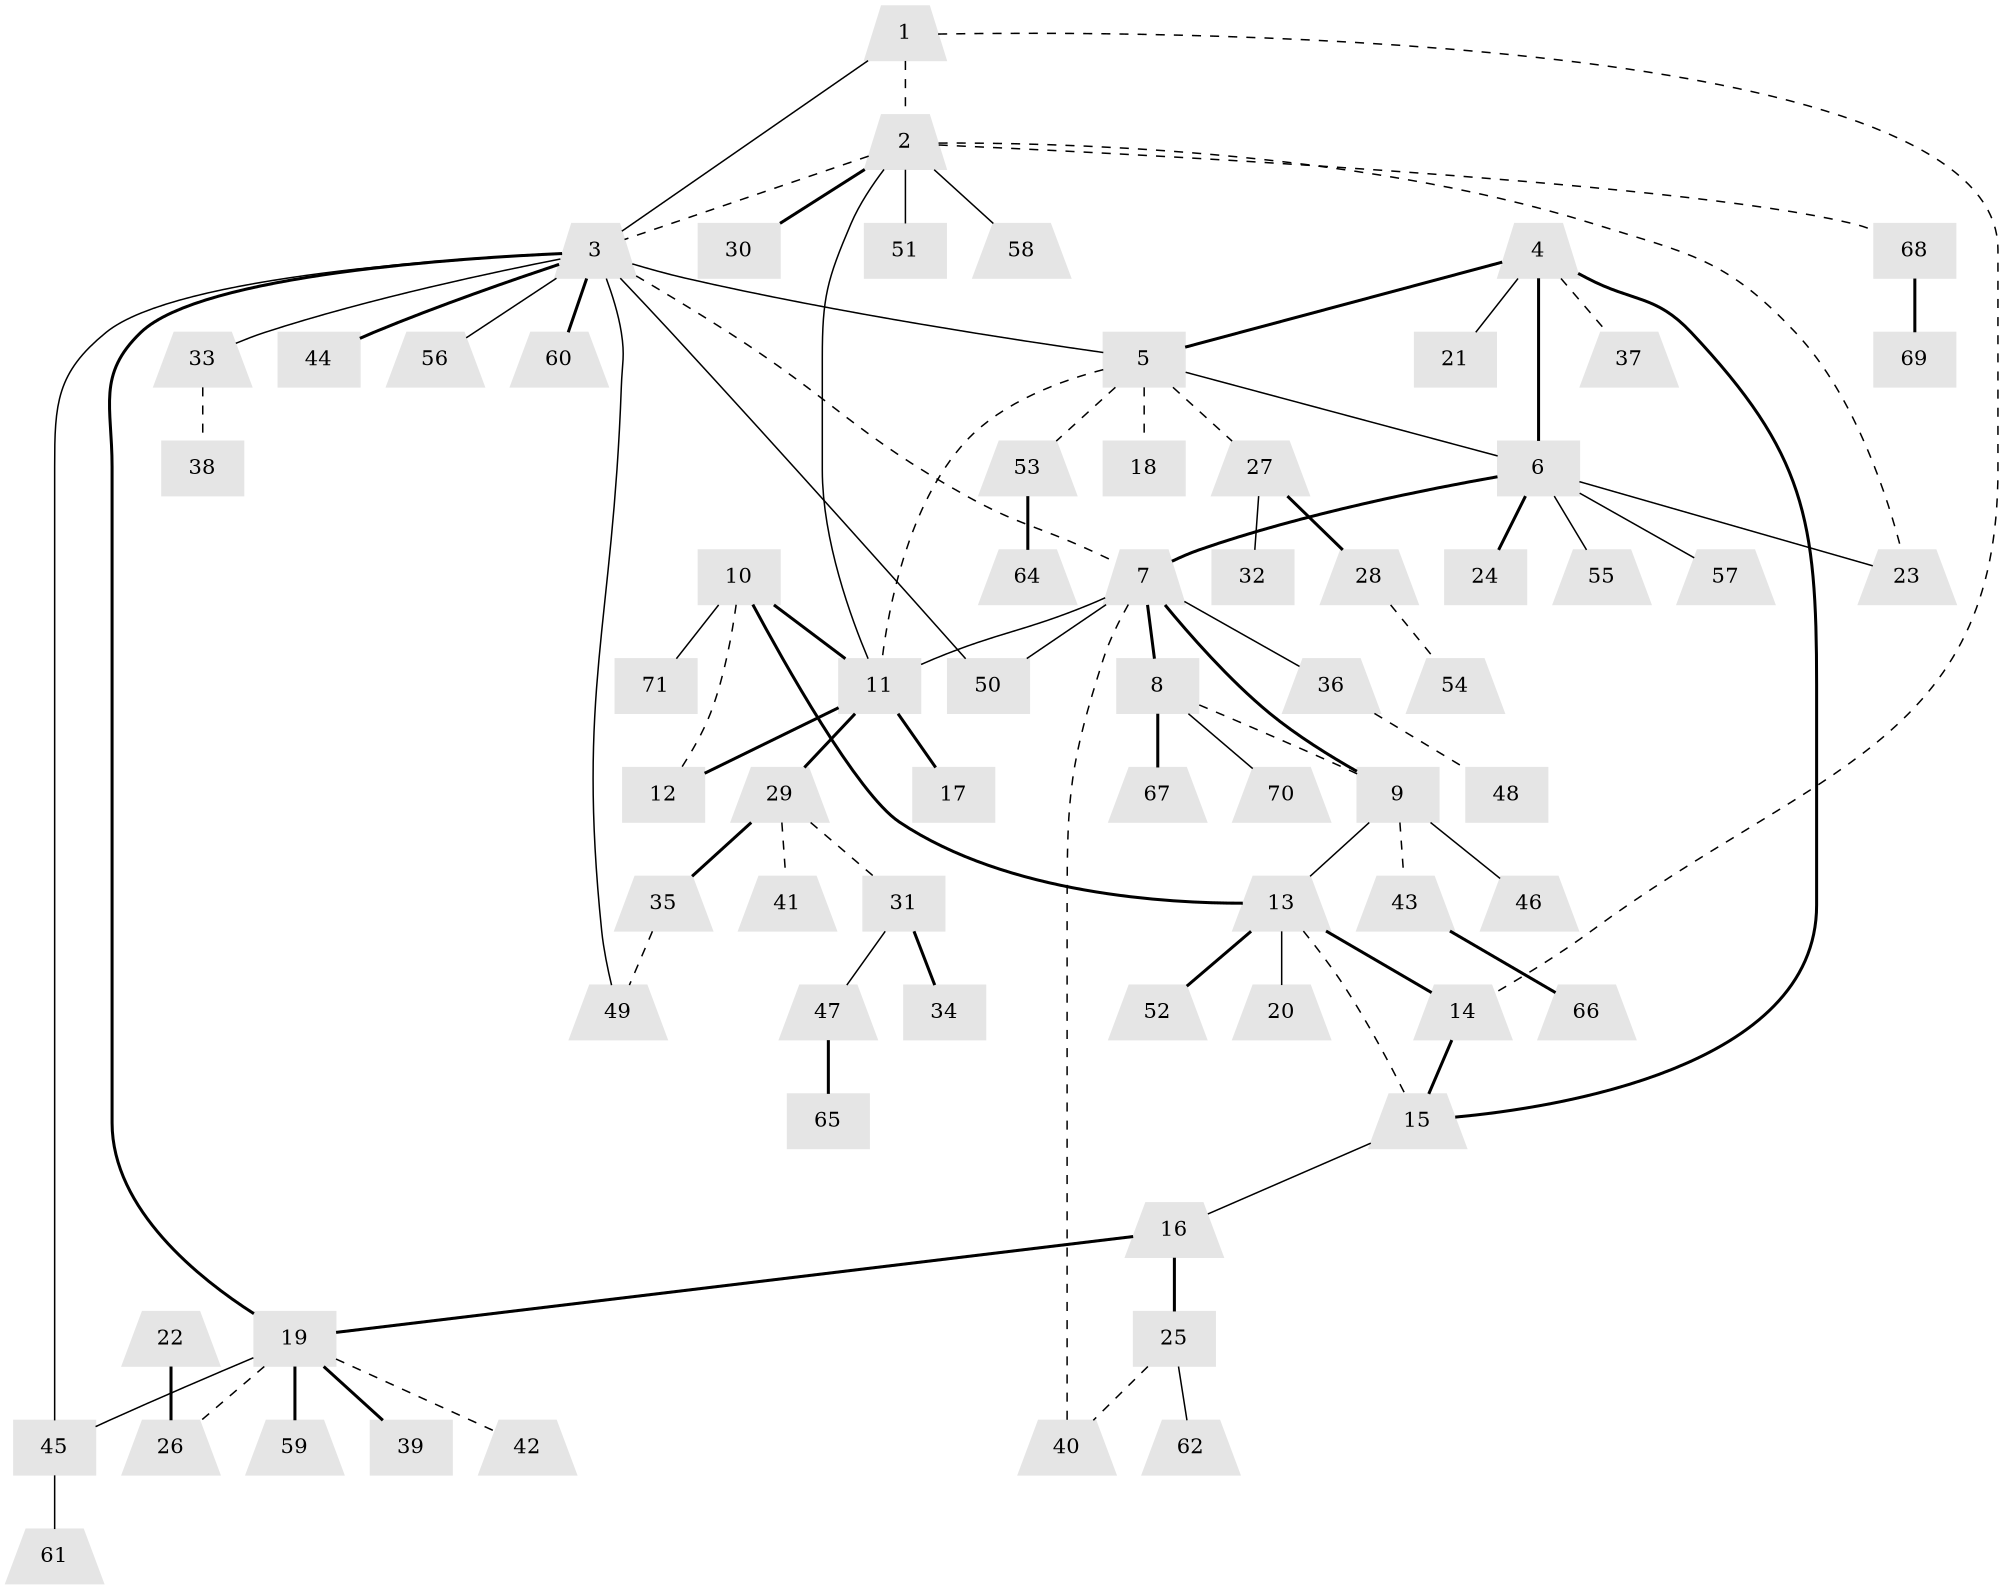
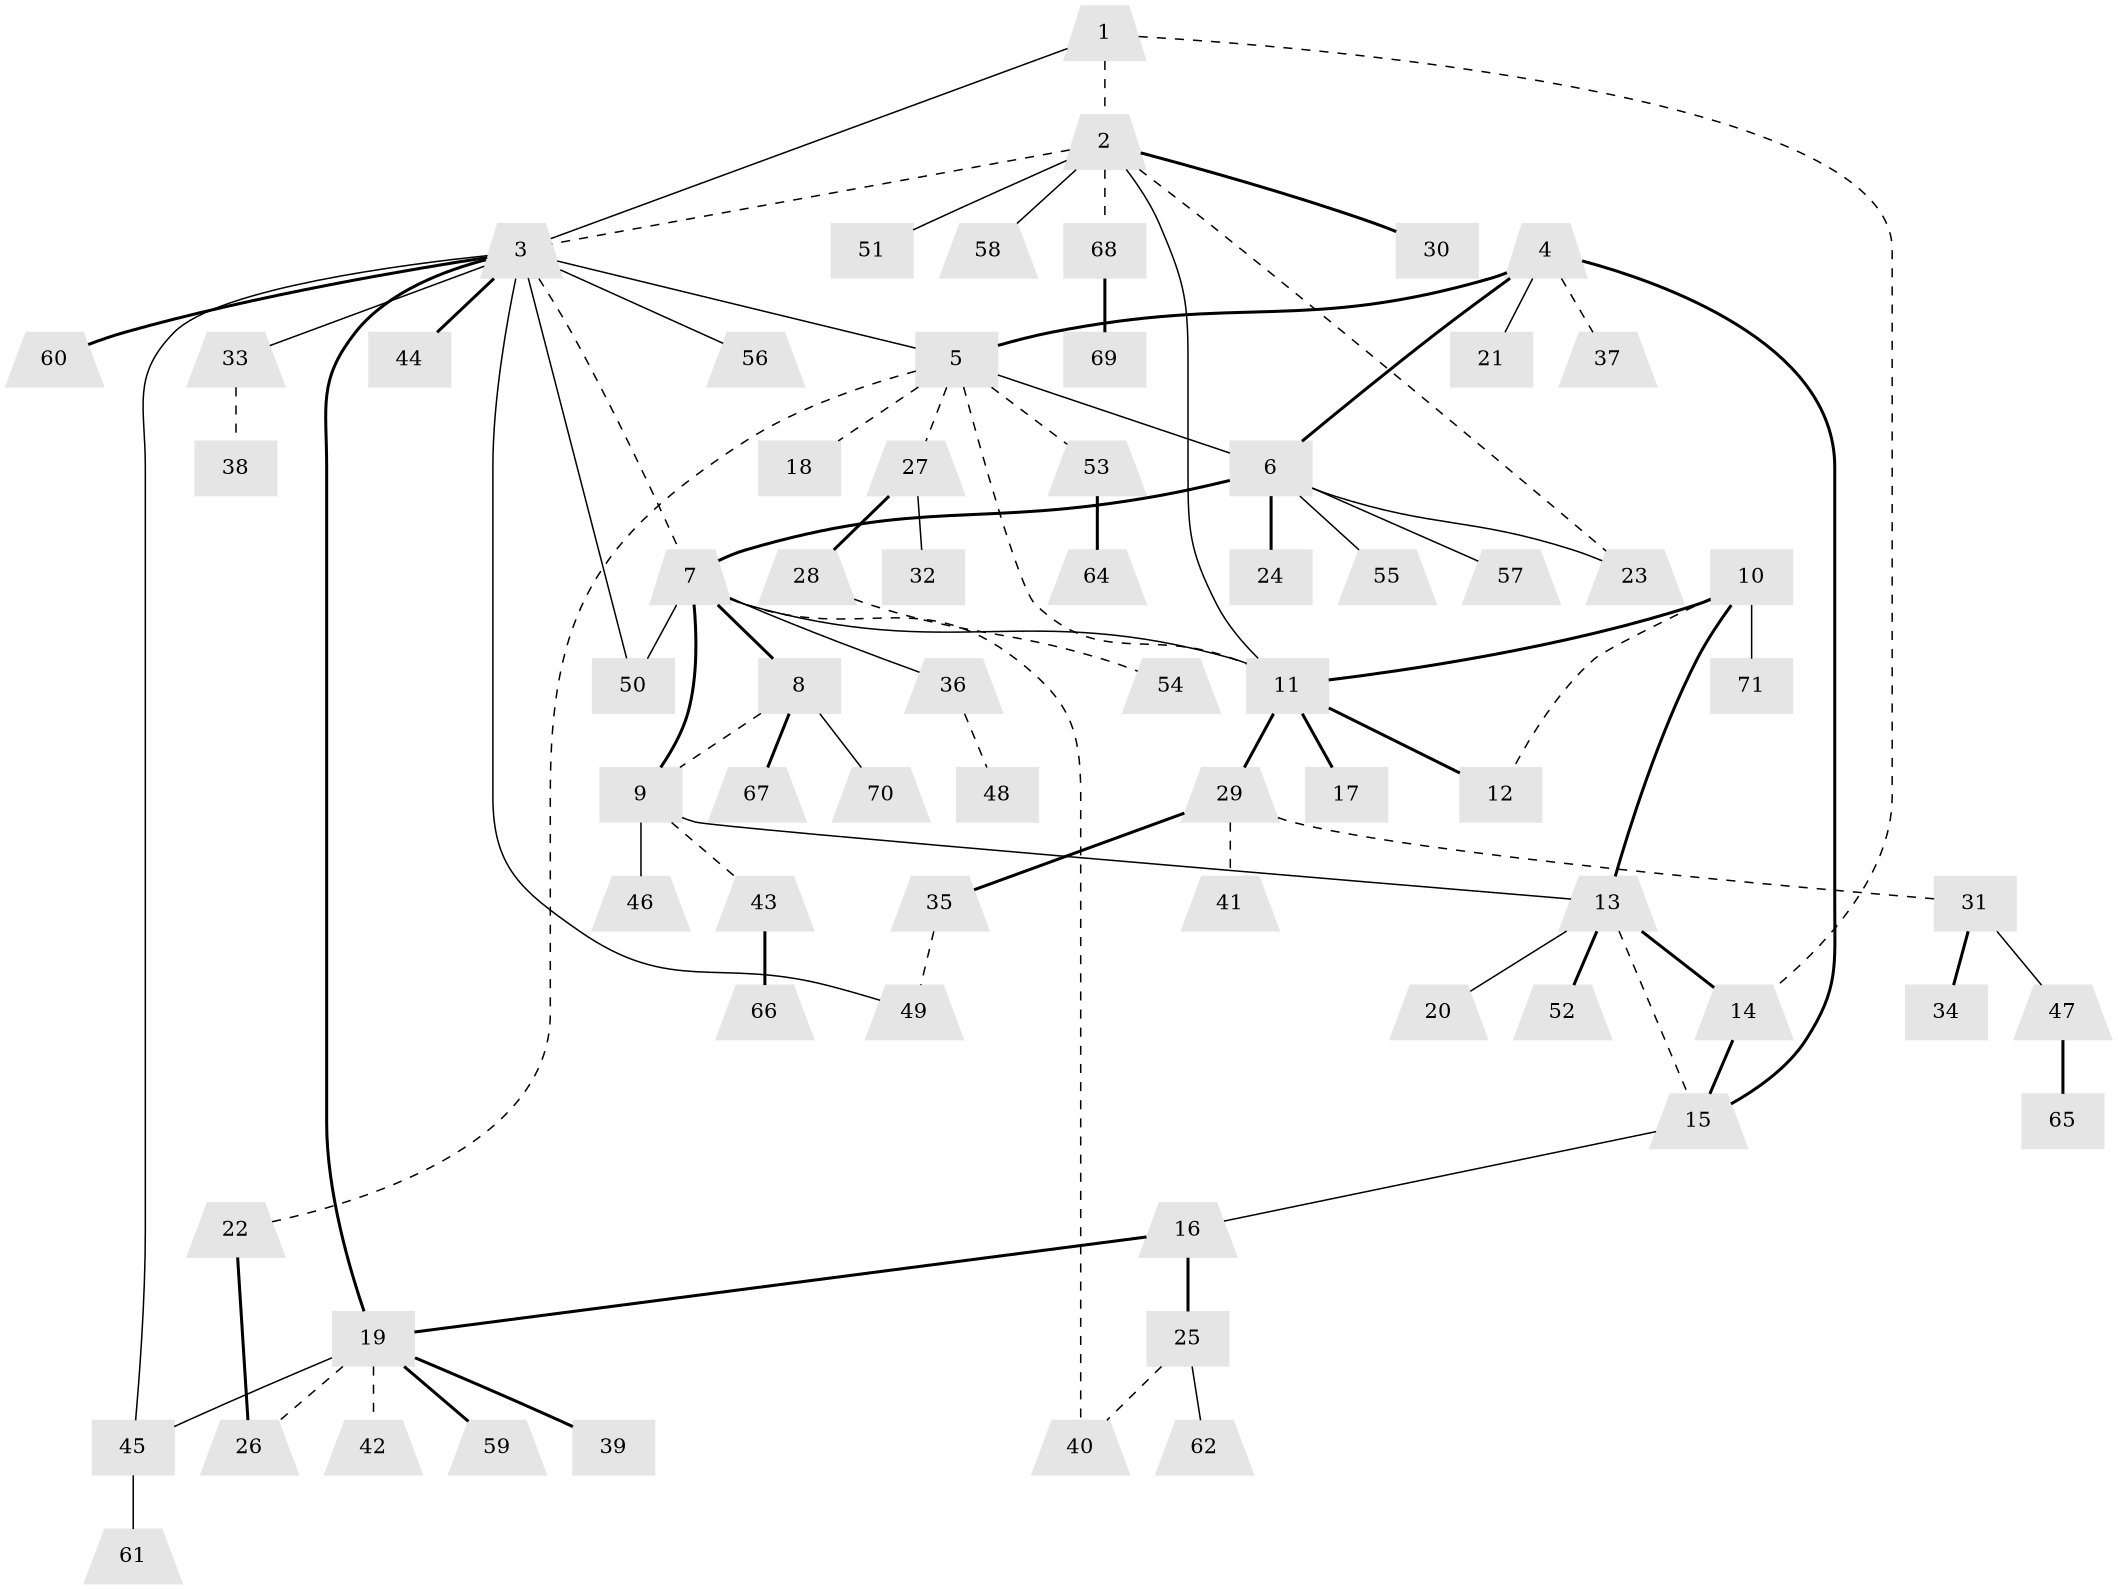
edge "5" -- "22": added
